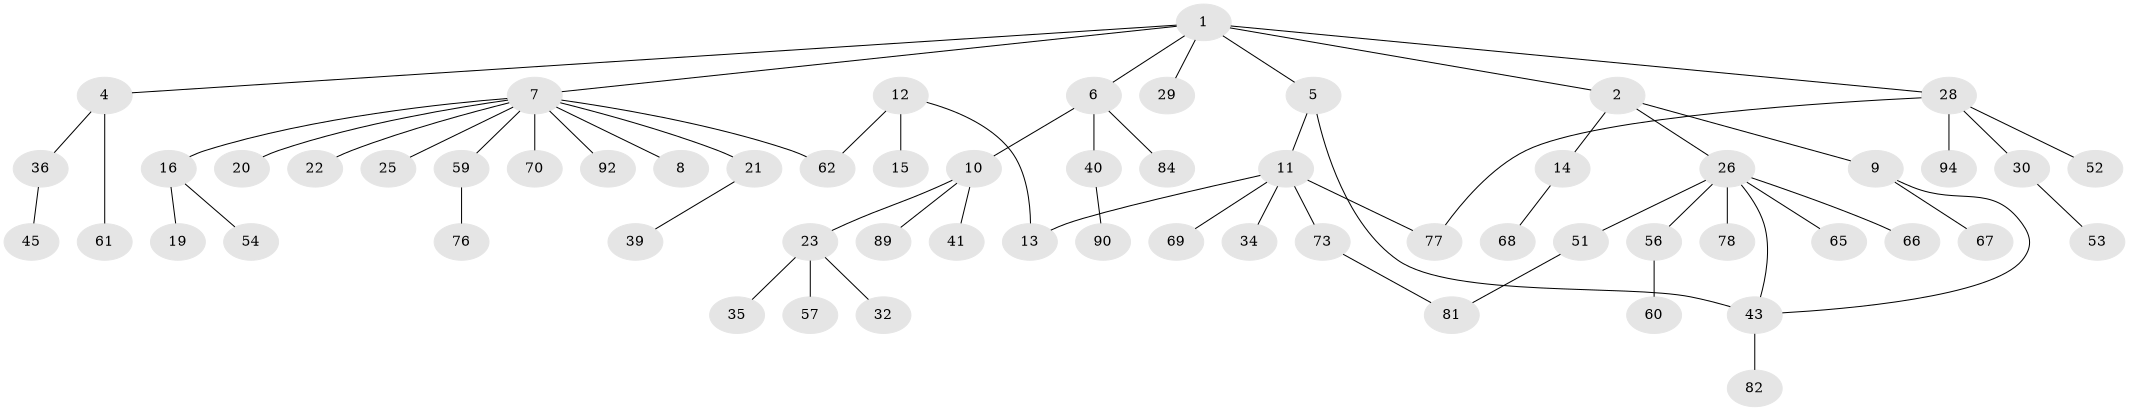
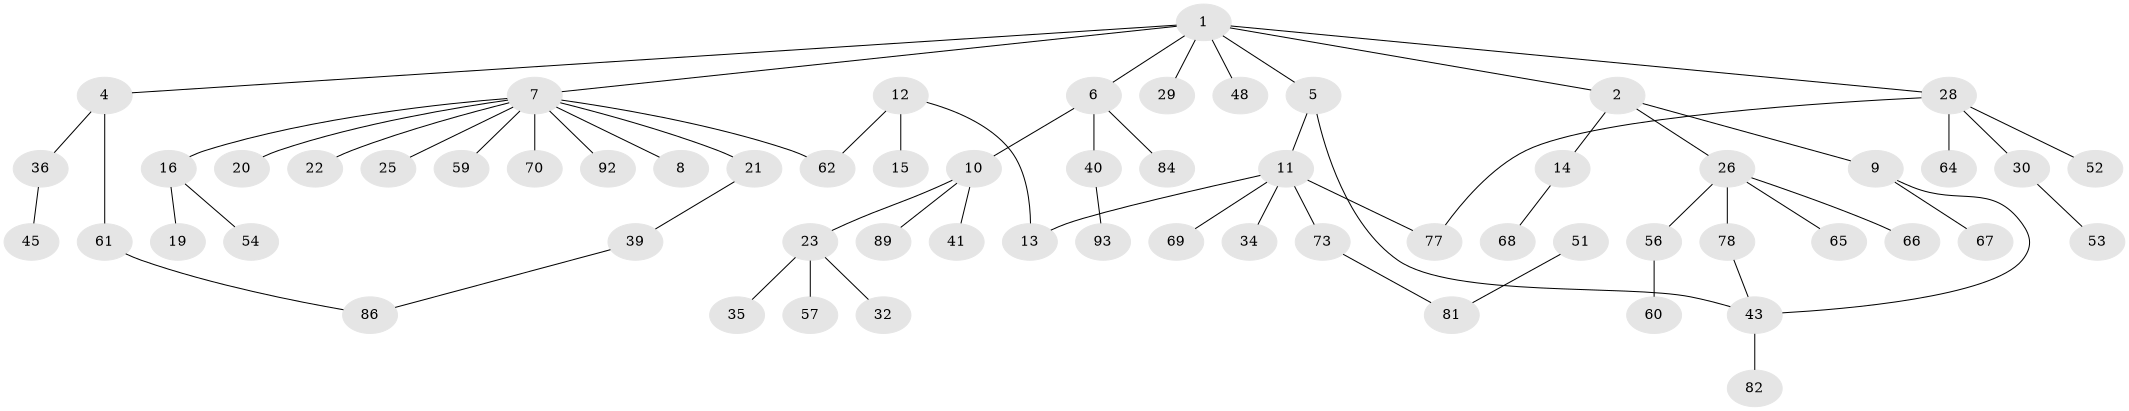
node "48": added
node "94": label "94" -> "64"
edge "26" -- "51": removed
edge "26" -- "43": now "78" -- "43"
node "76": removed
node "90": label "90" -> "93"
node "86": added
